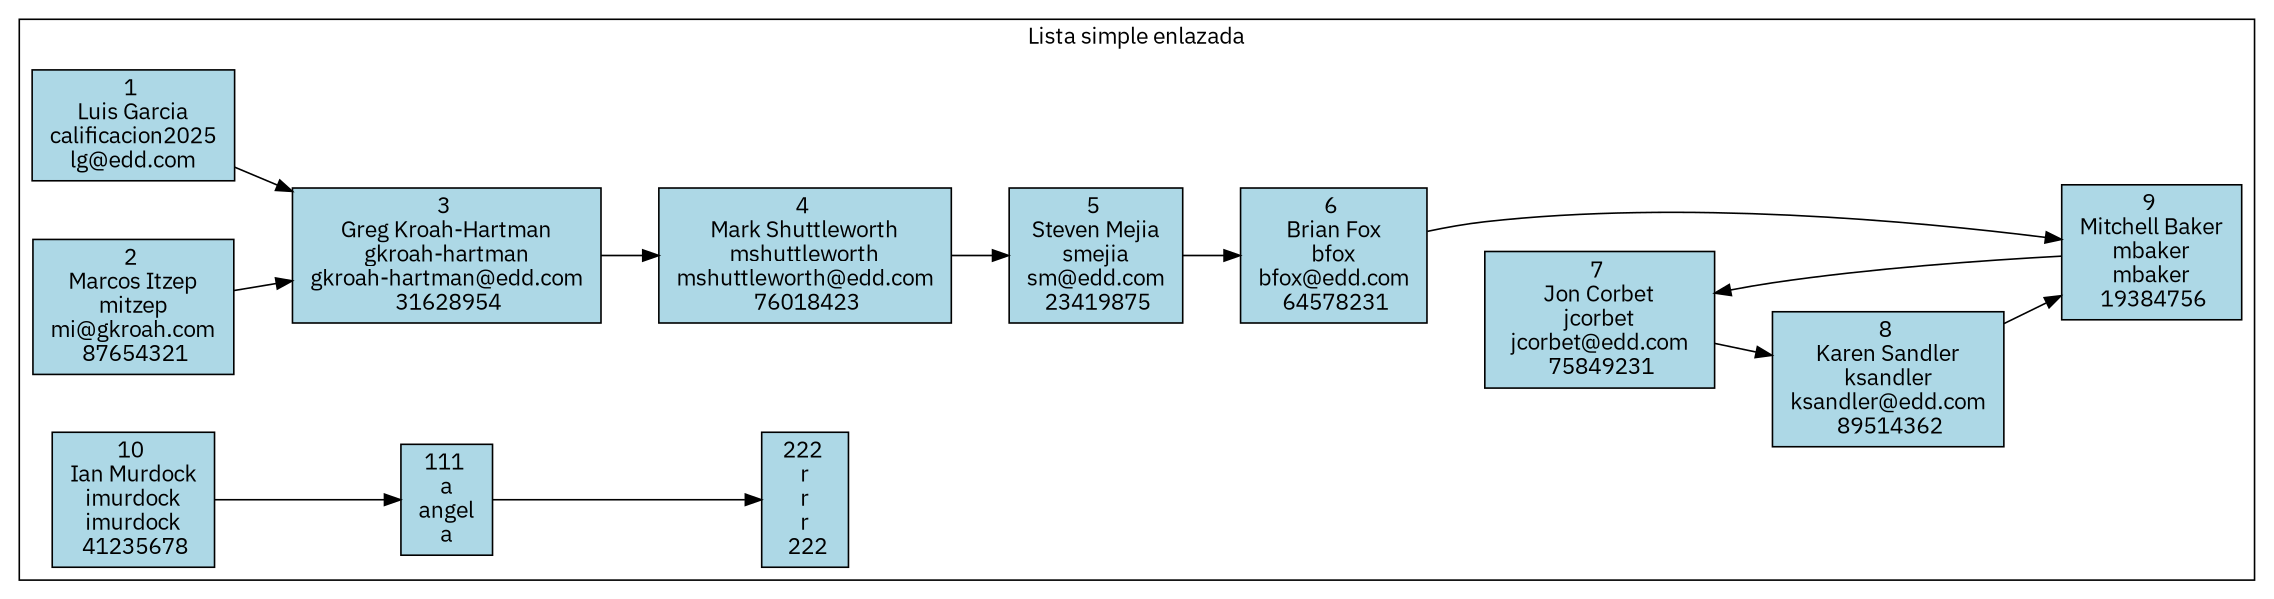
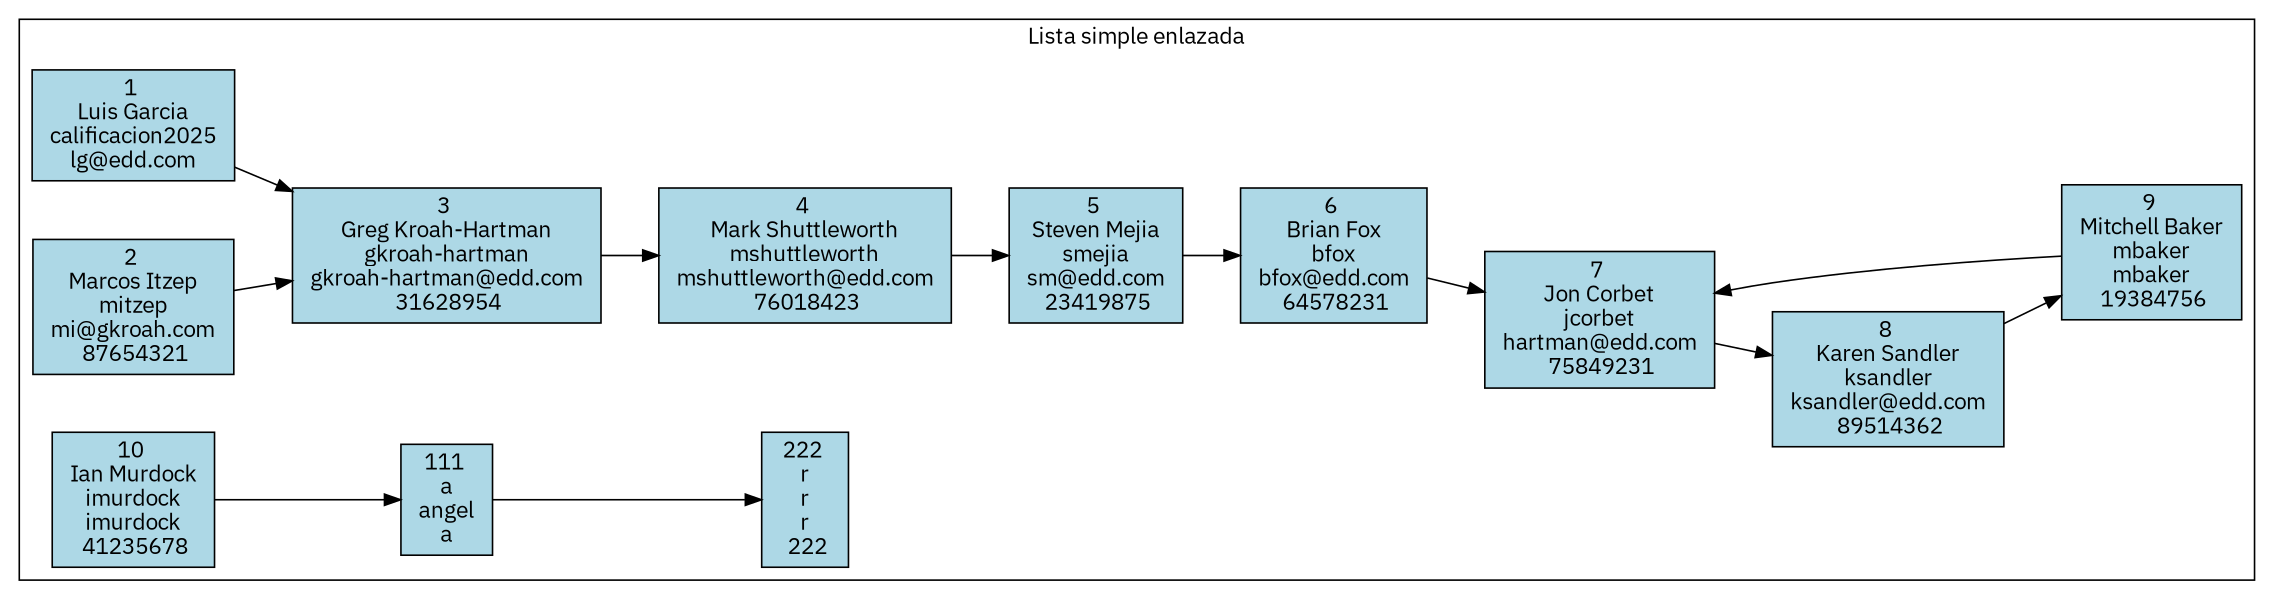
edge "6" -> "9": now "6" -> "7"
node "7": text "jcorbet@edd.com" -> "hartman@edd.com"
